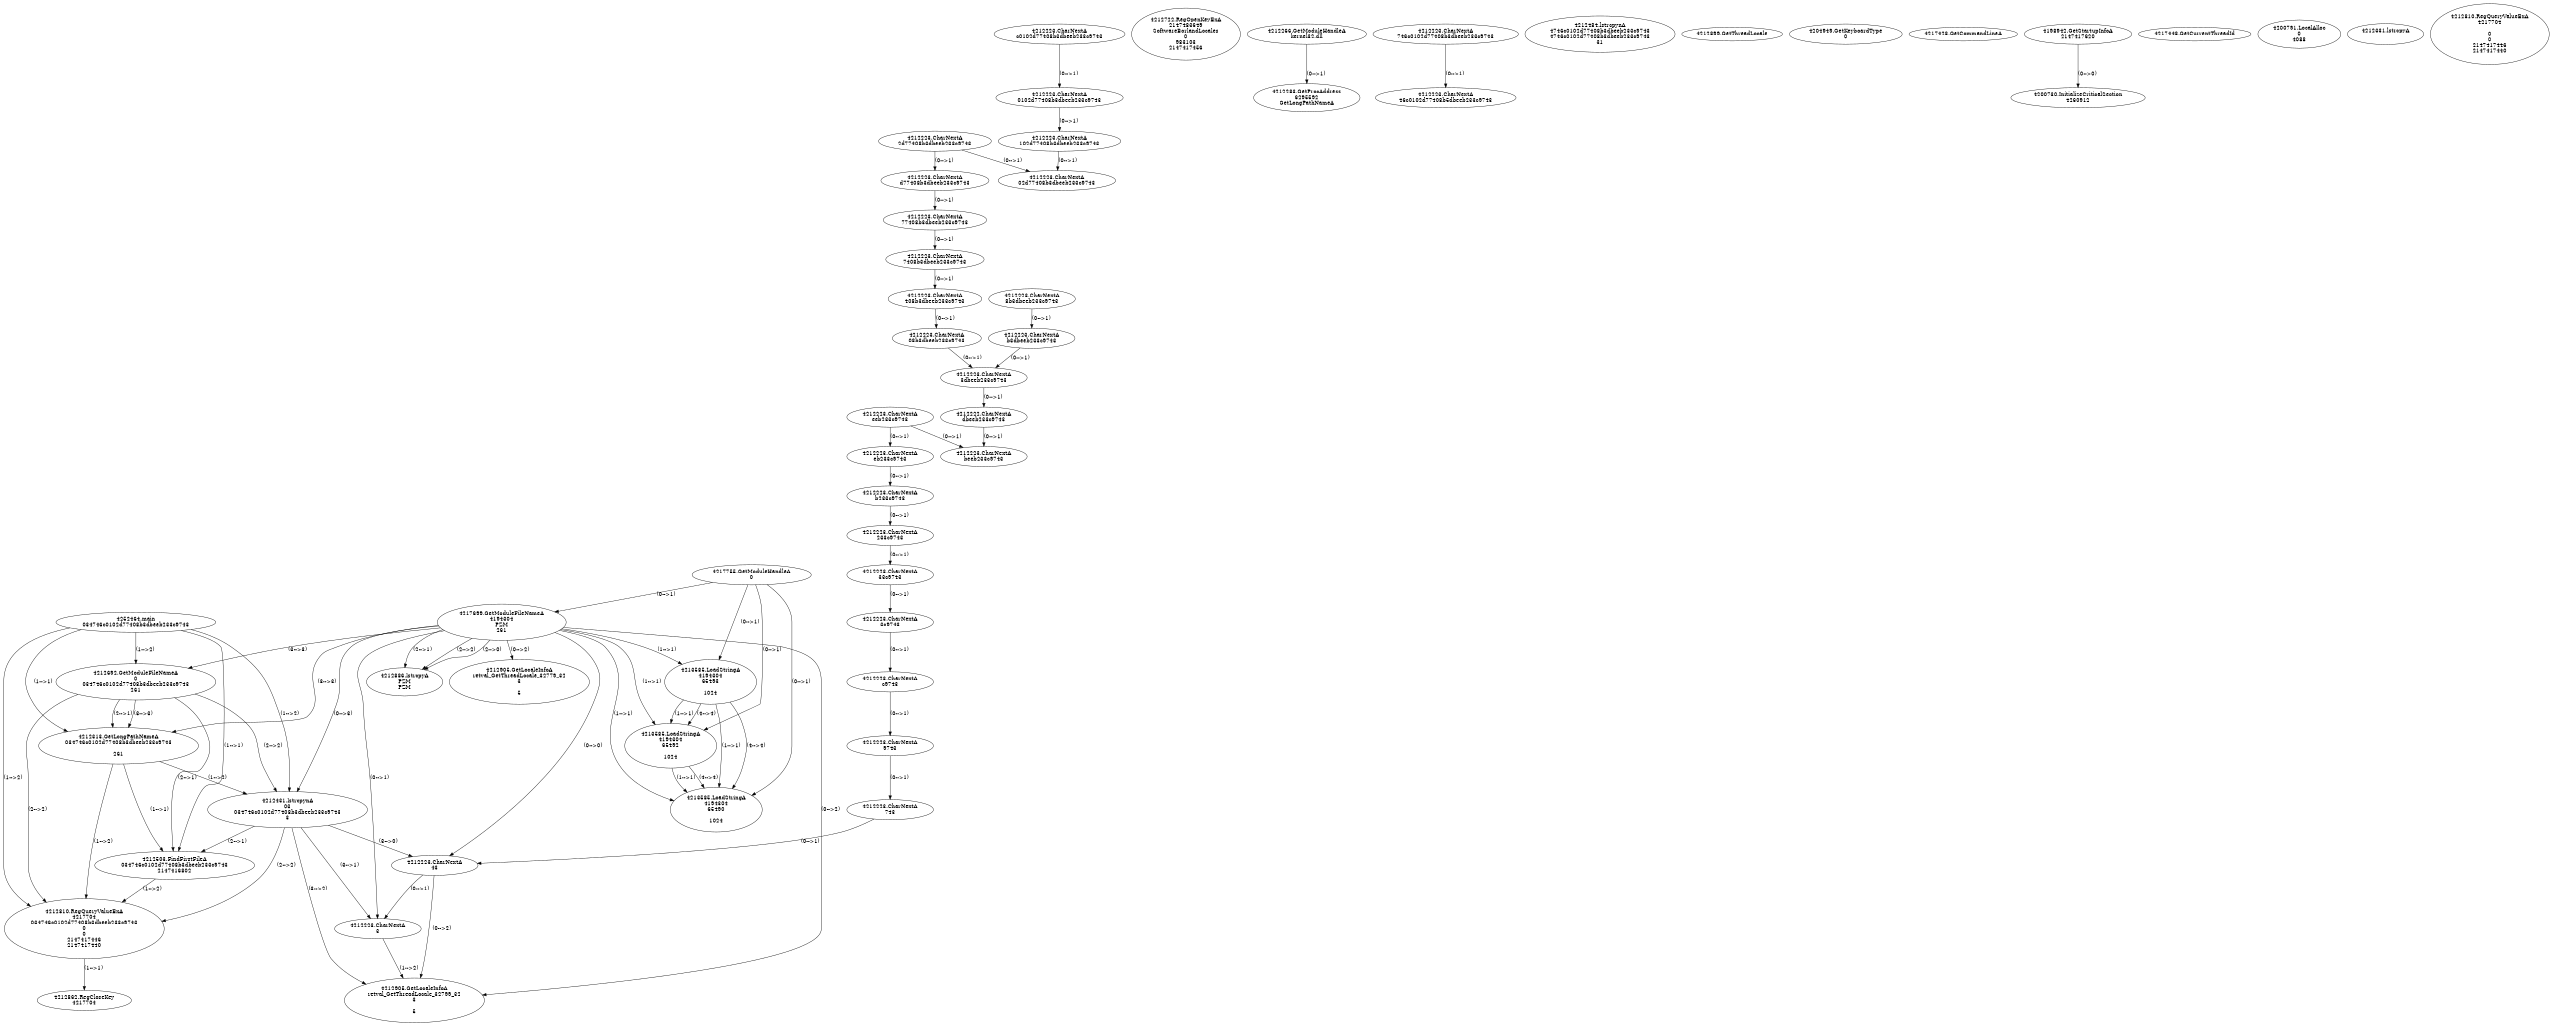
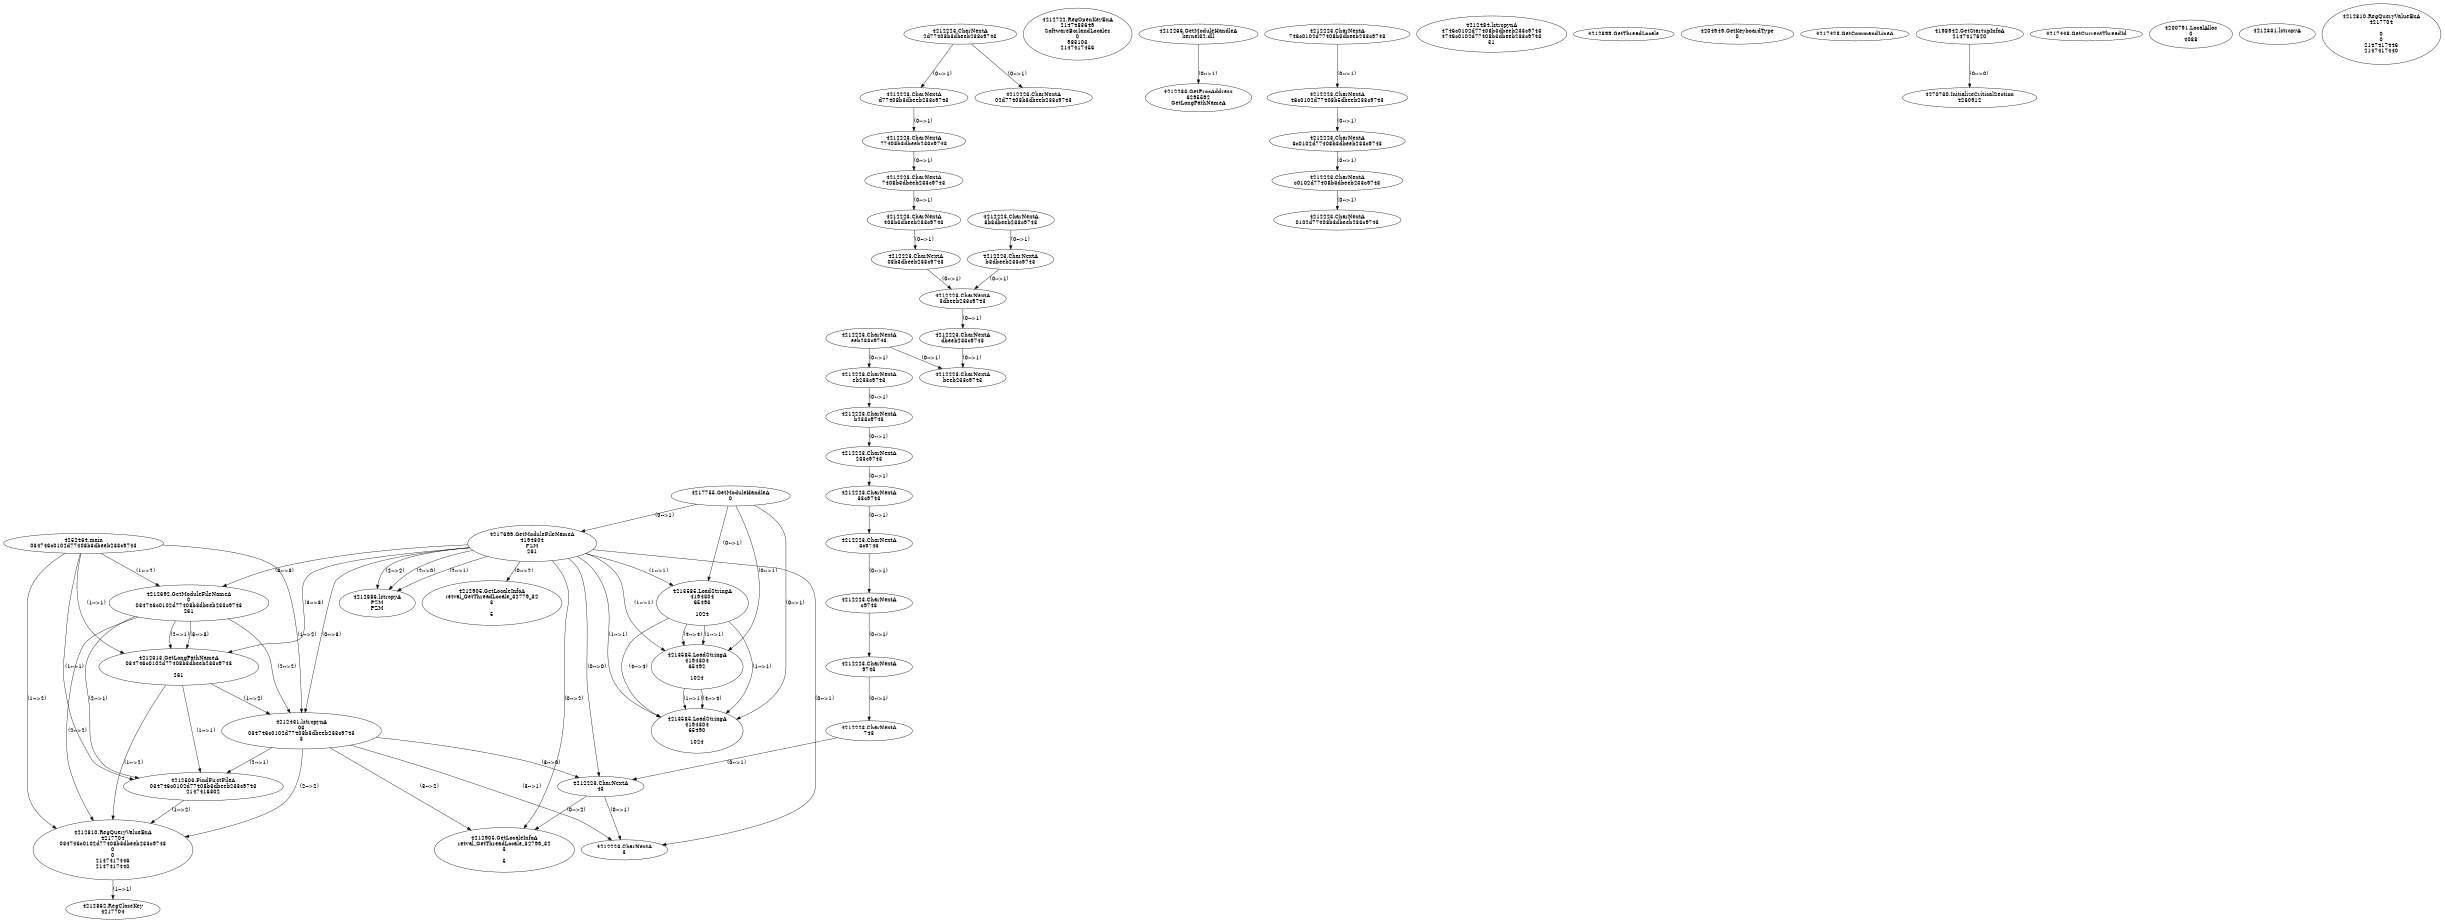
node "4200730.InitializeCriticalSection 4260912": label "4200730.InitializeCriticalSection 4260912" -> "4270730.InitializeCriticalSection 4260912"
node "4212223.CharNextA 102d77408b3dbeeb233c9743": removed
node "4212223.CharNextA 6c0102d77408b3dbeeb233c9743": added
node "4212222.CharNextA dbeeb233c9743": label "4212222.CharNextA dbeeb233c9743" -> "4212223.CharNextA dbeeb233c9743"
edge "4212223.CharNextA 3" -> "4212905.GetLocaleInfoA retval_GetThreadLocale_32799_32 3 5": removed, label "(1-->2)"
